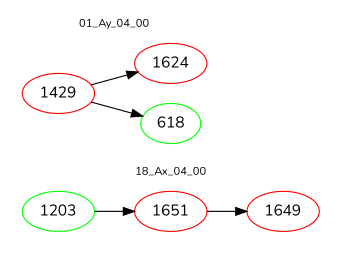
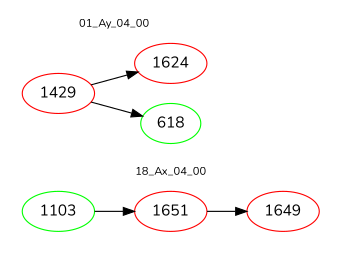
node "1203": label "1203" -> "1103"
